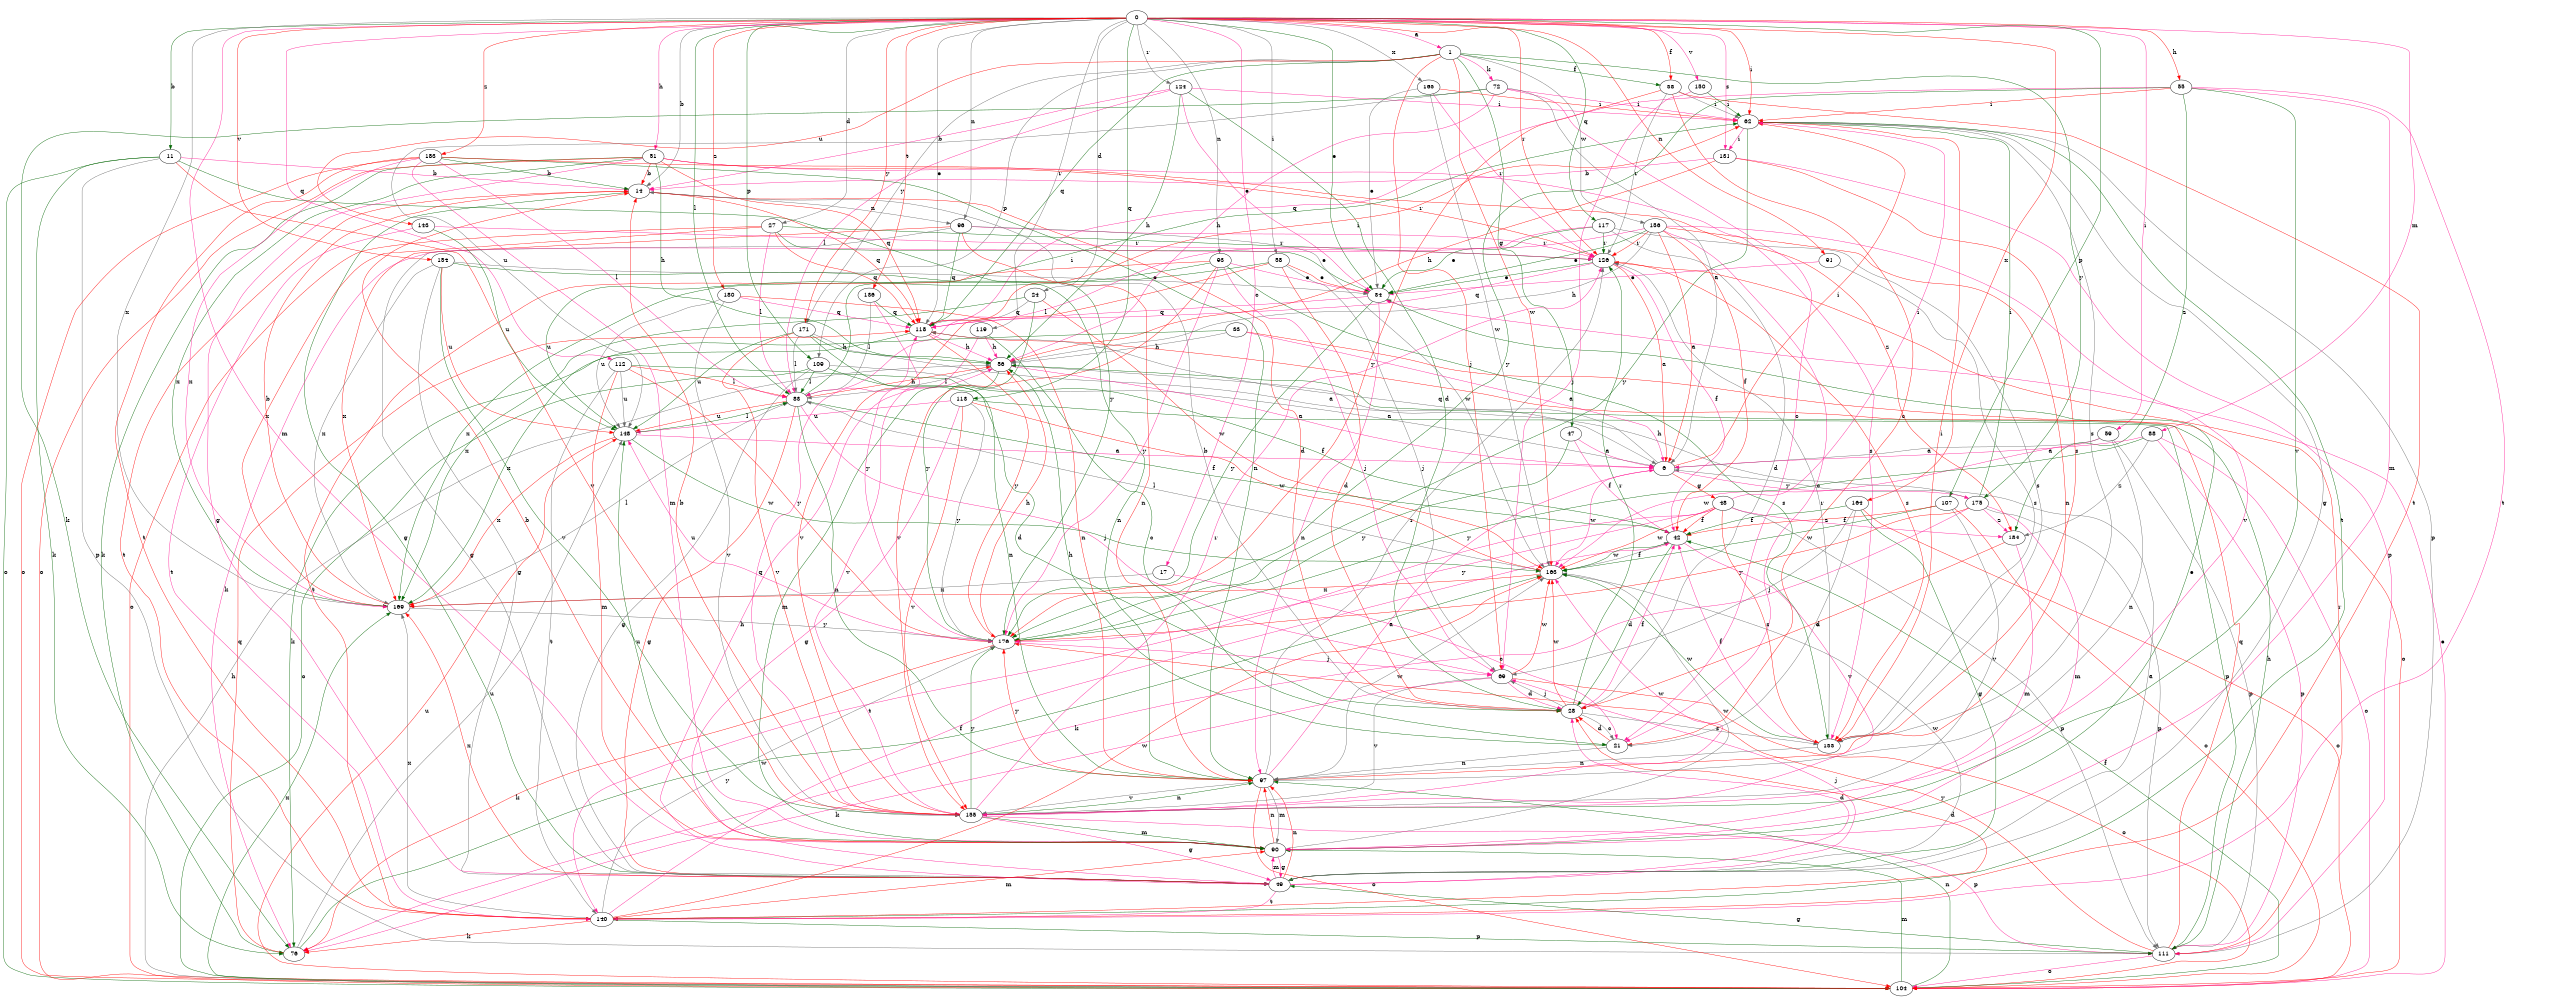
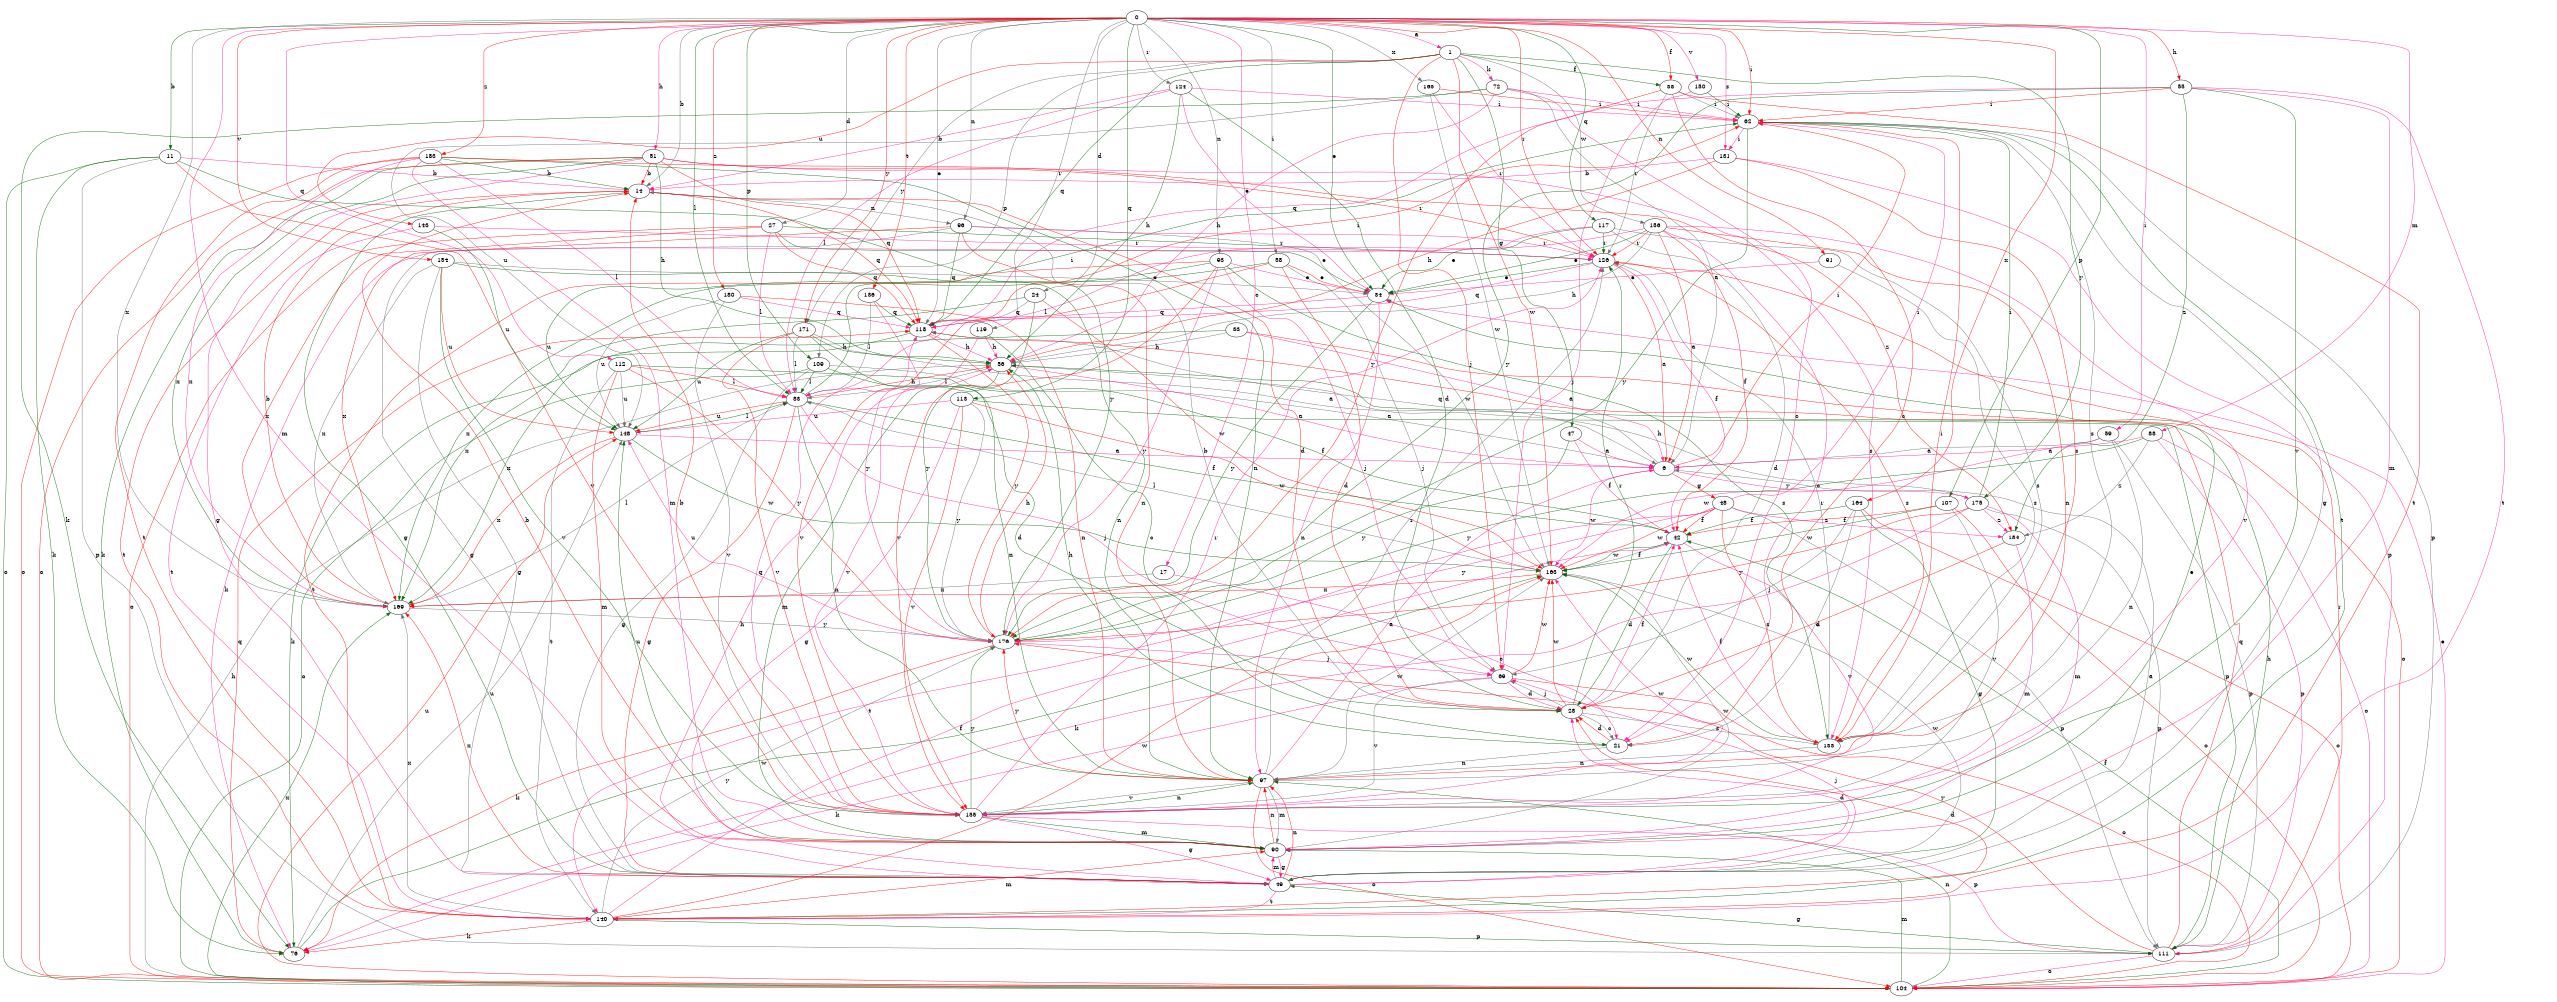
edge "165" -> "34": removed, label "e"
